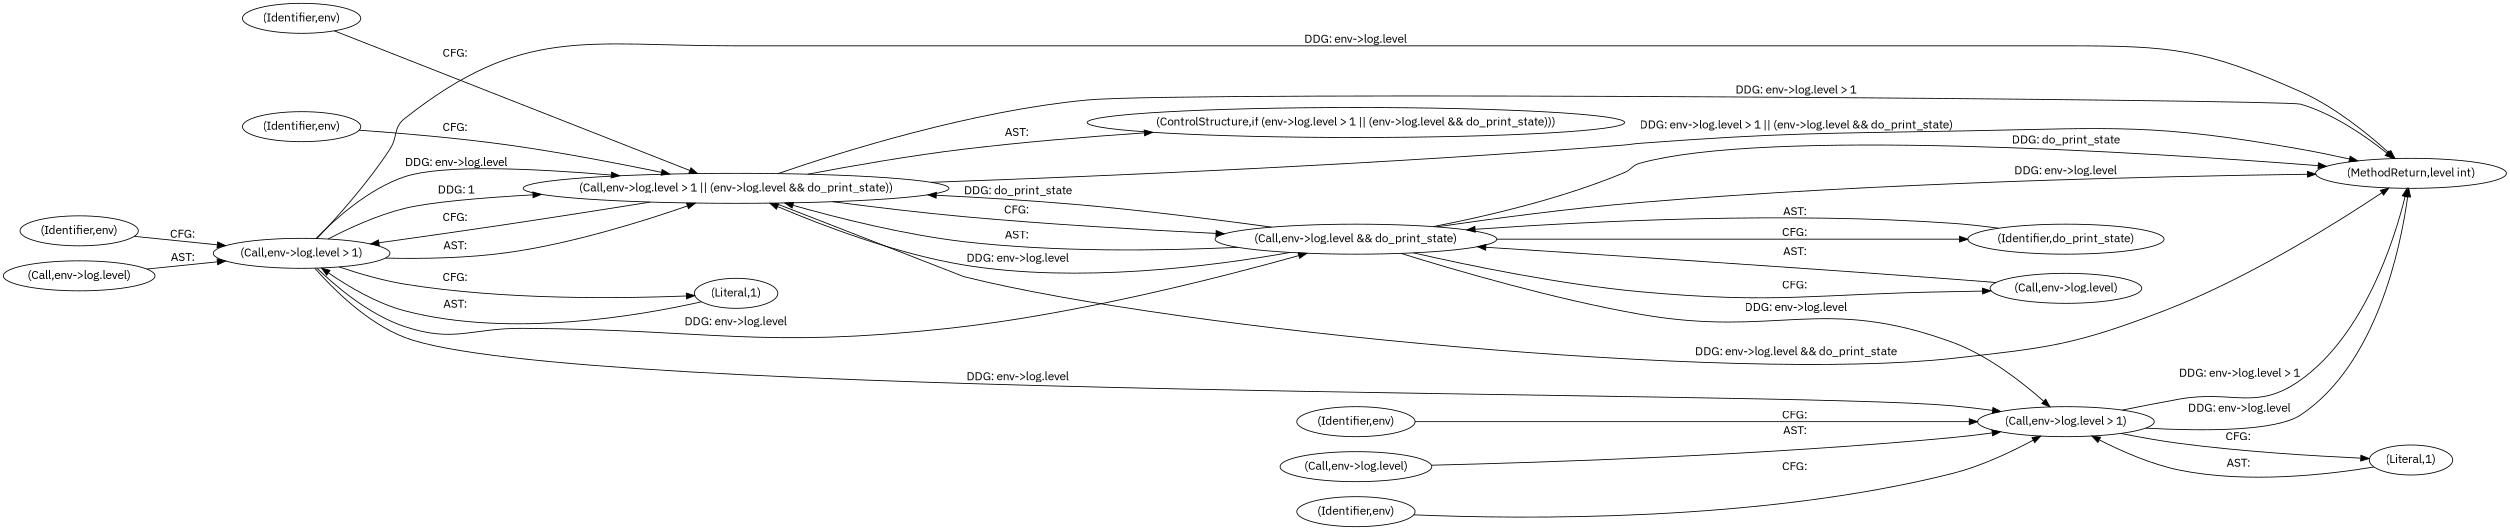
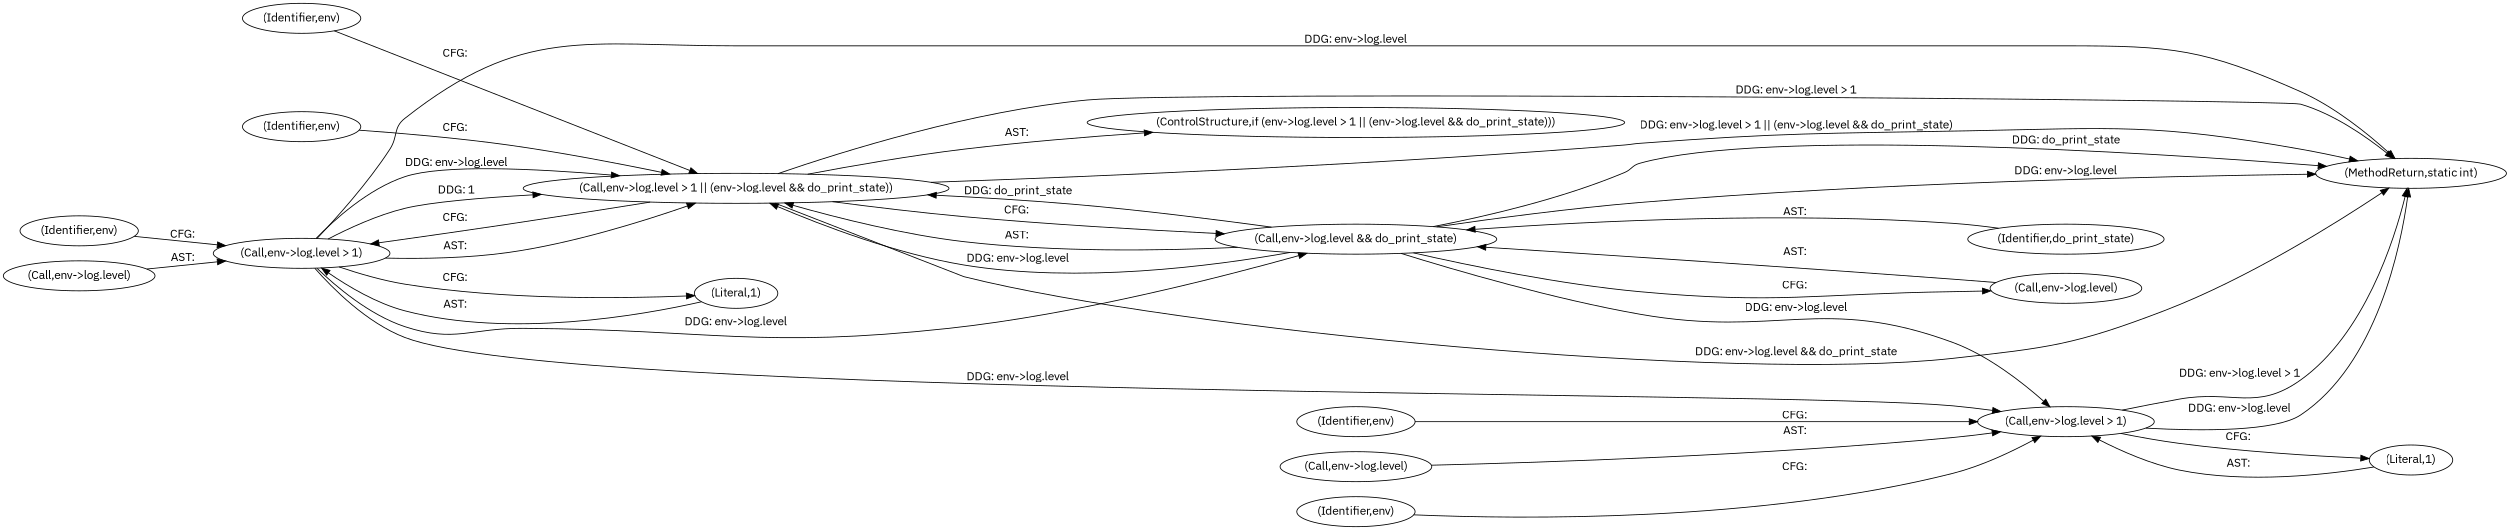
node "(MethodReturn,level int)": label "(MethodReturn,level int)" -> "(MethodReturn,static int)"
edge "(Call,env->log.level && do_print_state)" -> "(Identifier,do_print_state)": removed, label "CFG:"
